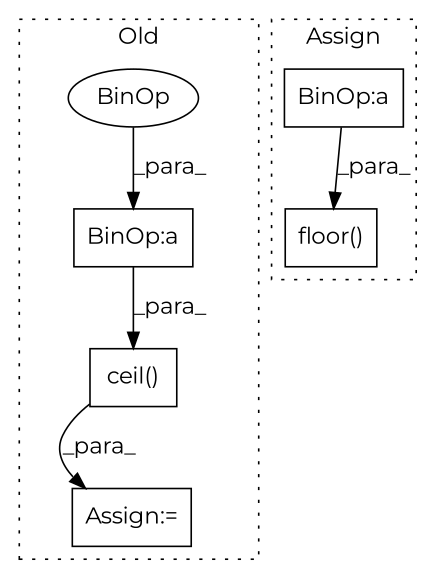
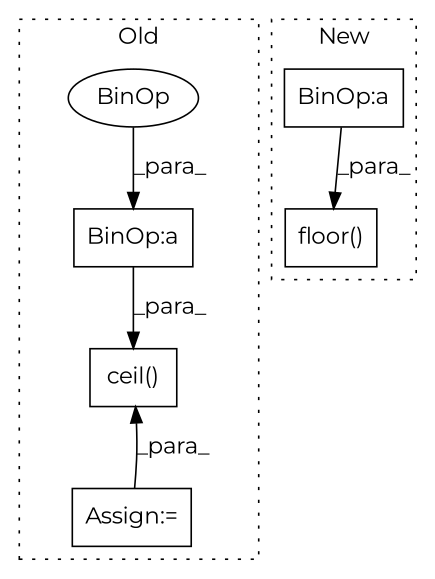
cluster "Assign": label "Assign" -> "New"
edge "ceil()" -> "Assign:=": reversed
